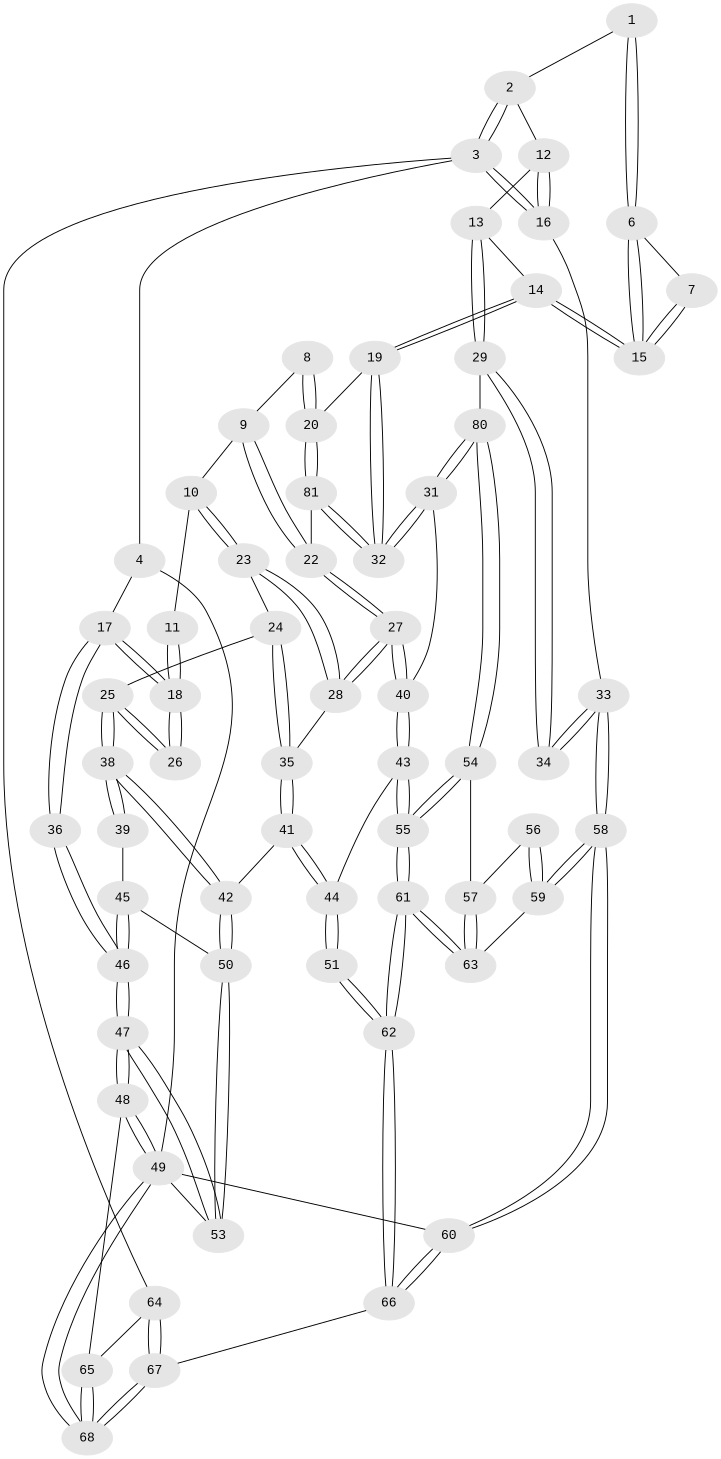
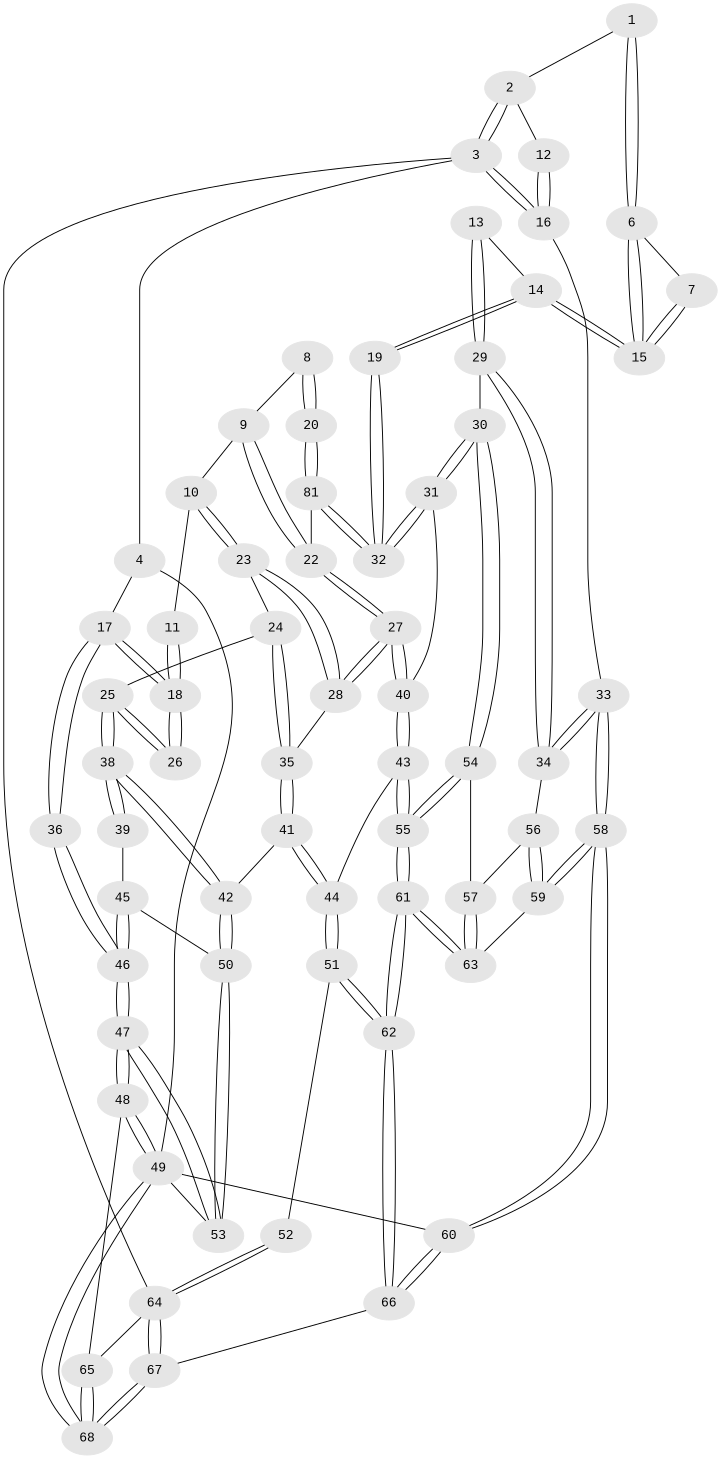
edge "12" -- "13": removed
edge "19" -- "20": removed
node "80": label "80" -> "30"
edge "34" -- "56": added
node "52": added
